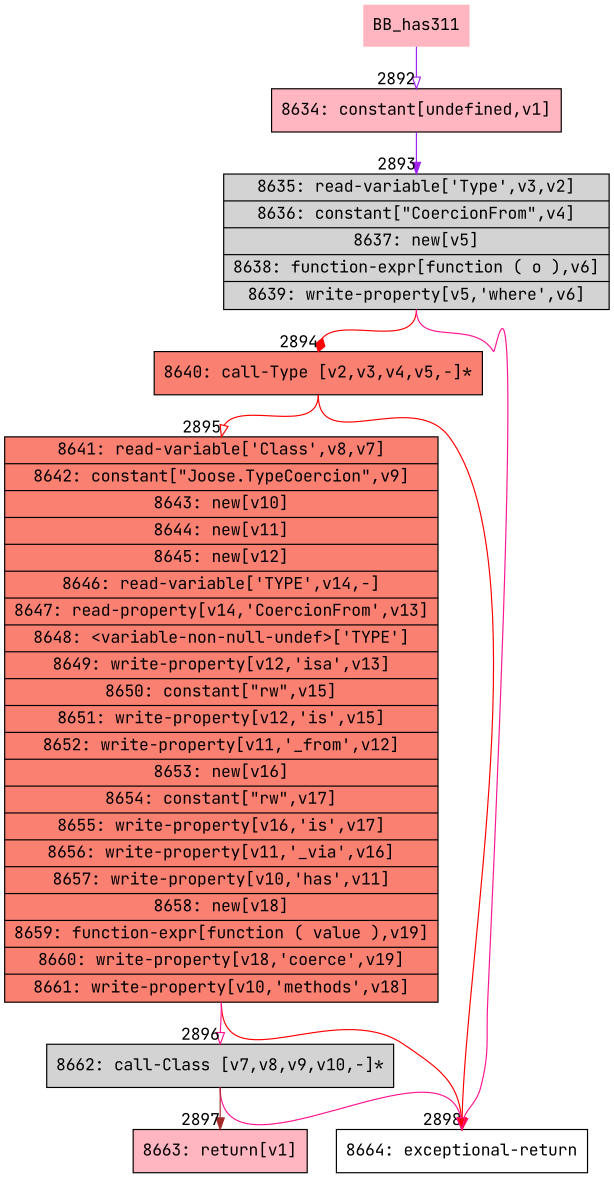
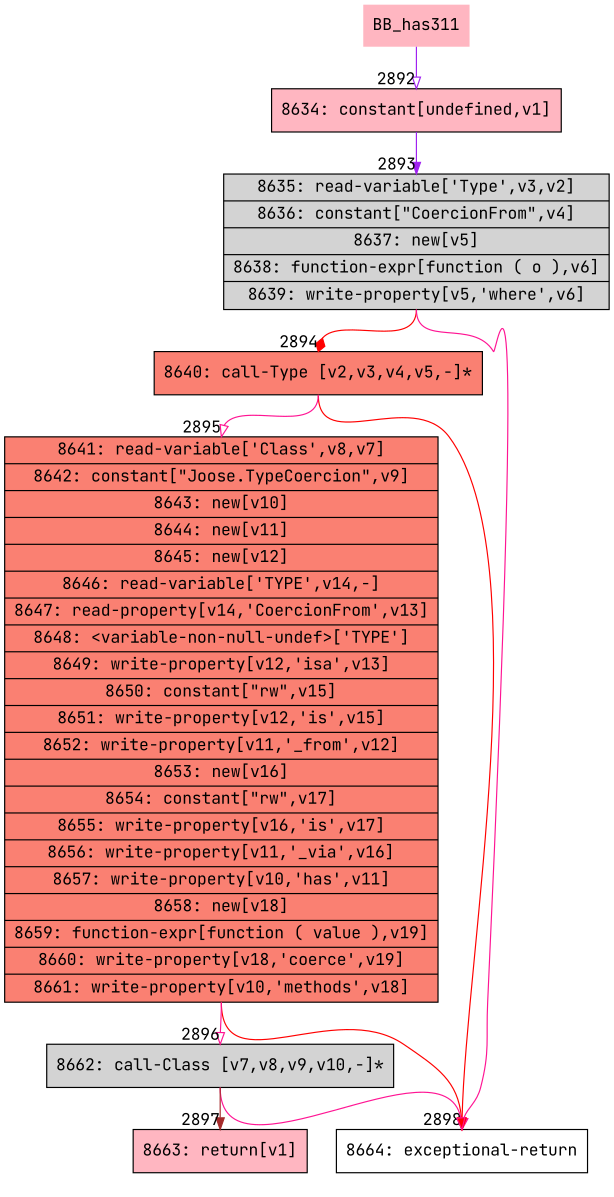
edge "8640: call-Type [v2,v3,v4,v5,-]*" -> "8641: read-variable['Class',v8,v7]": color red -> deeppink
